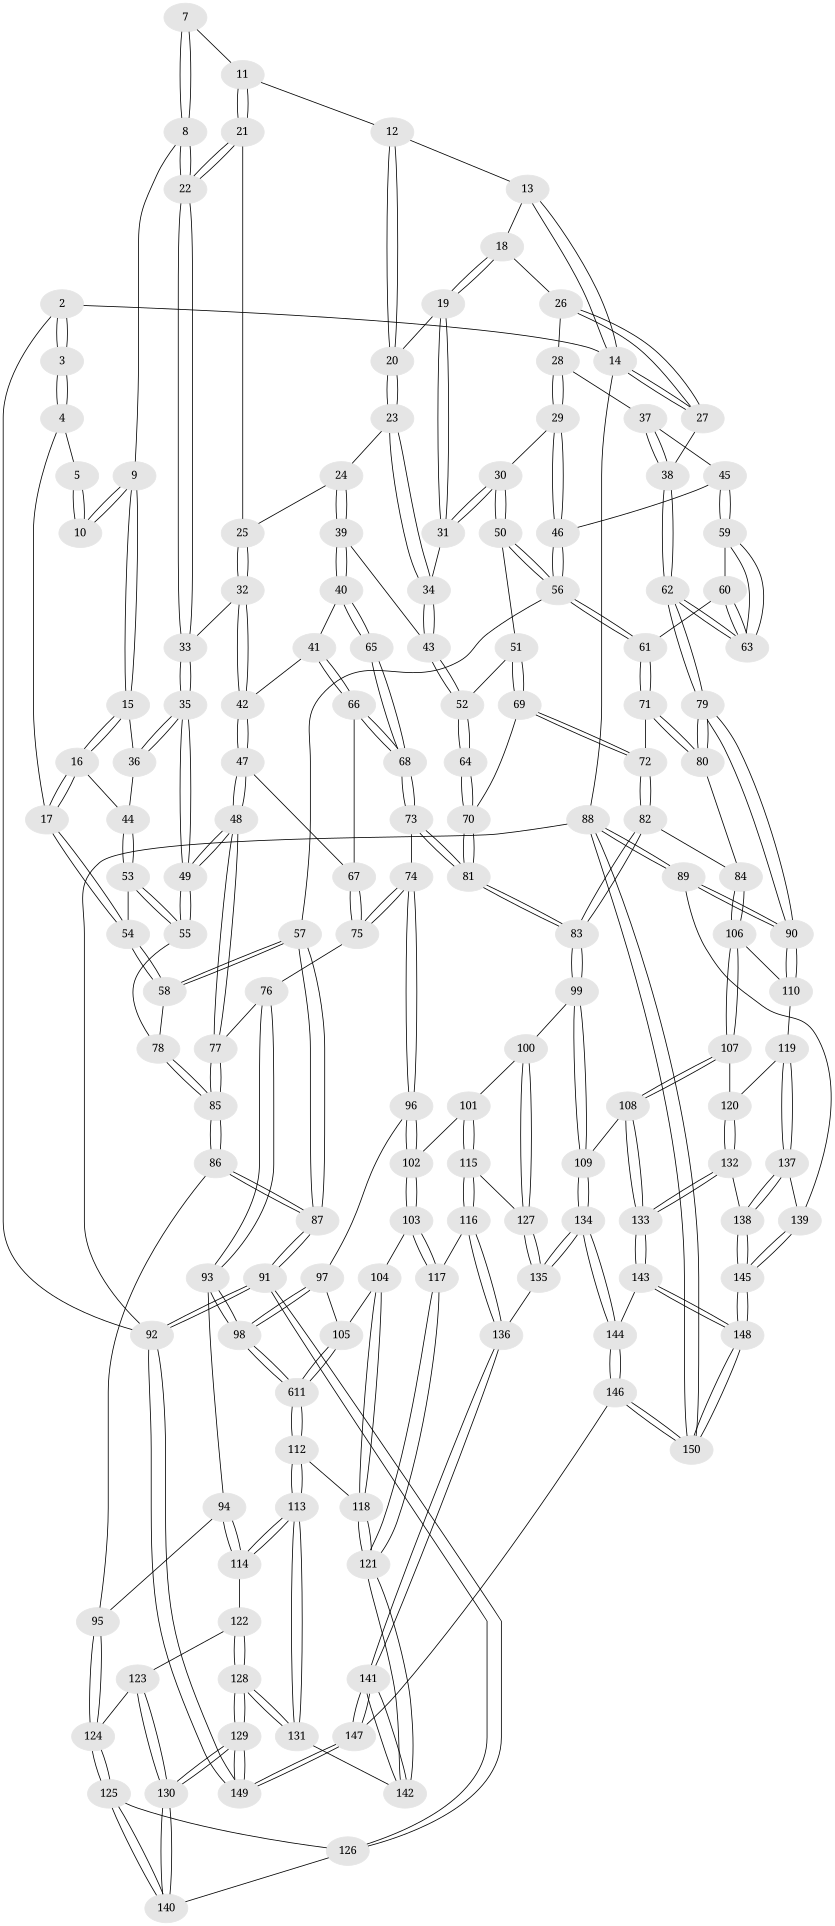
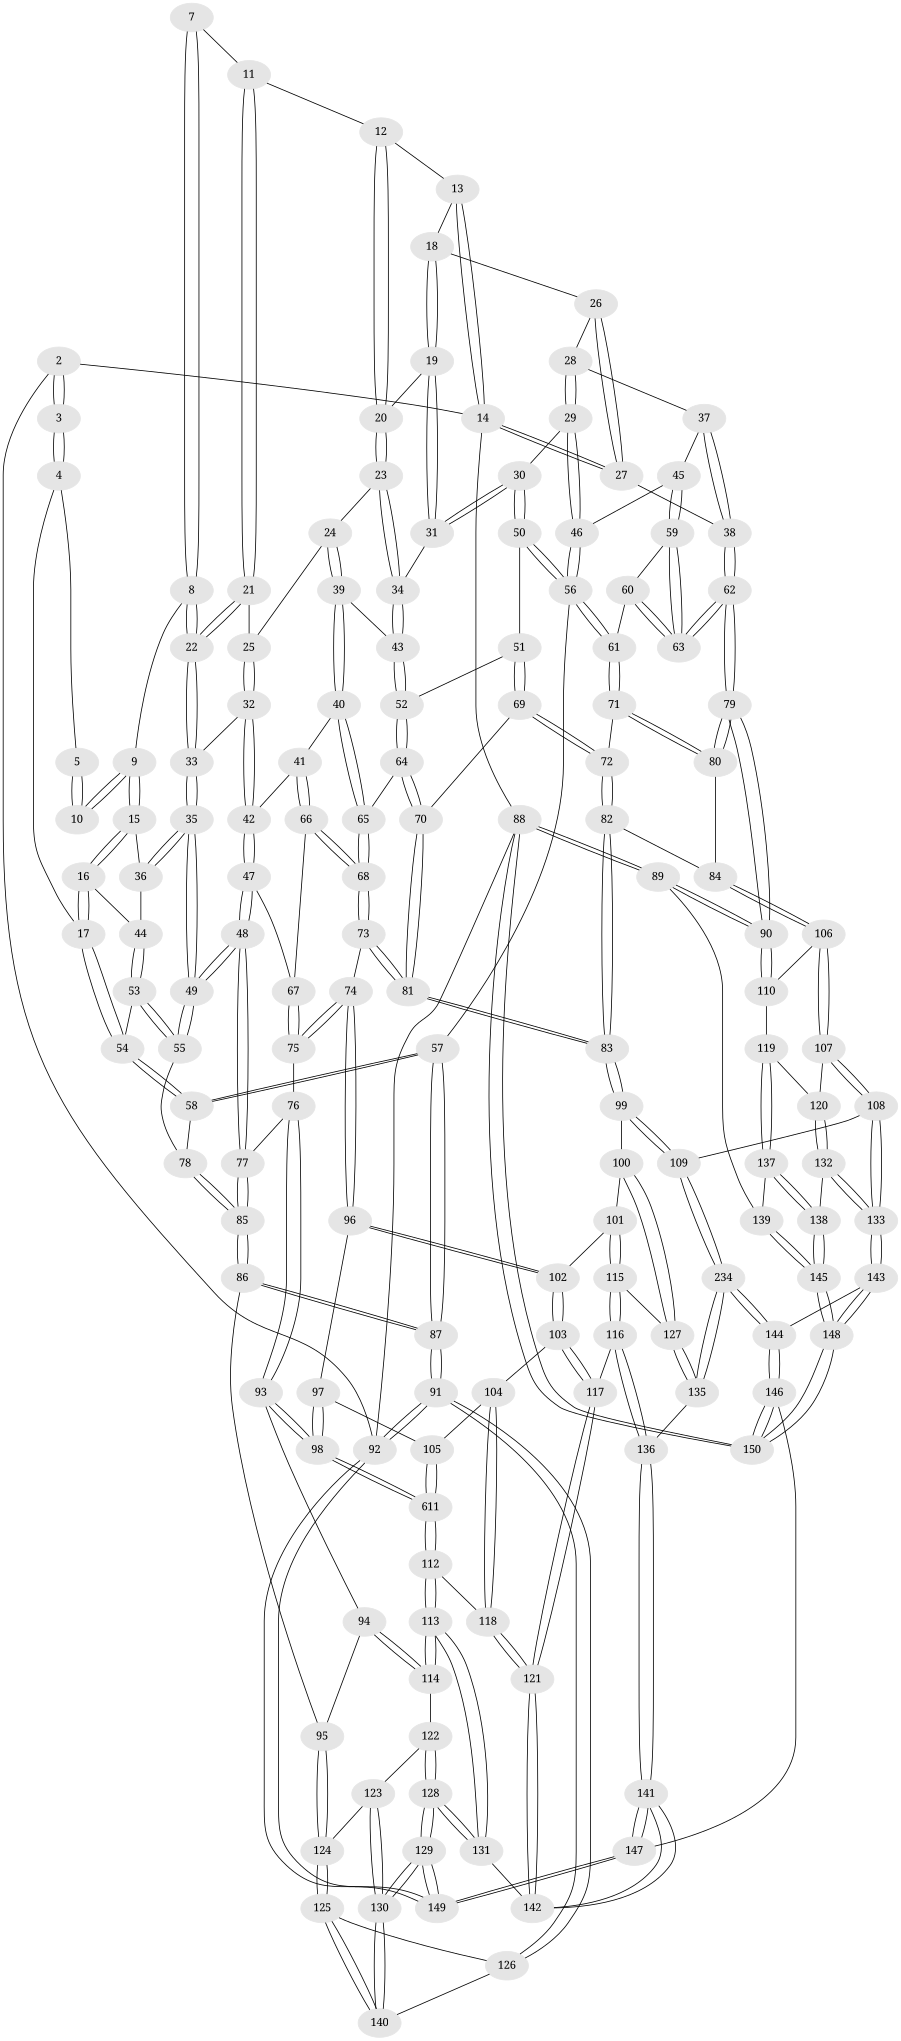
edge "64" -- "65": added
node "134": label "134" -> "234"
